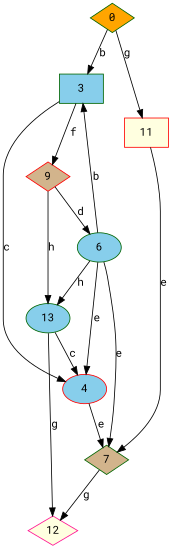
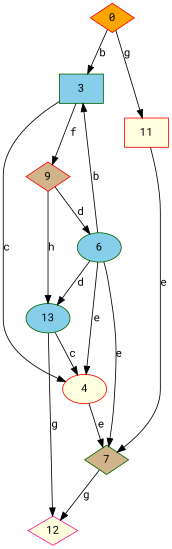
node "0": color darkgreen -> red
edge "6" -> "13": label "h" -> "d"
node "4": fillcolor skyblue -> lightyellow
